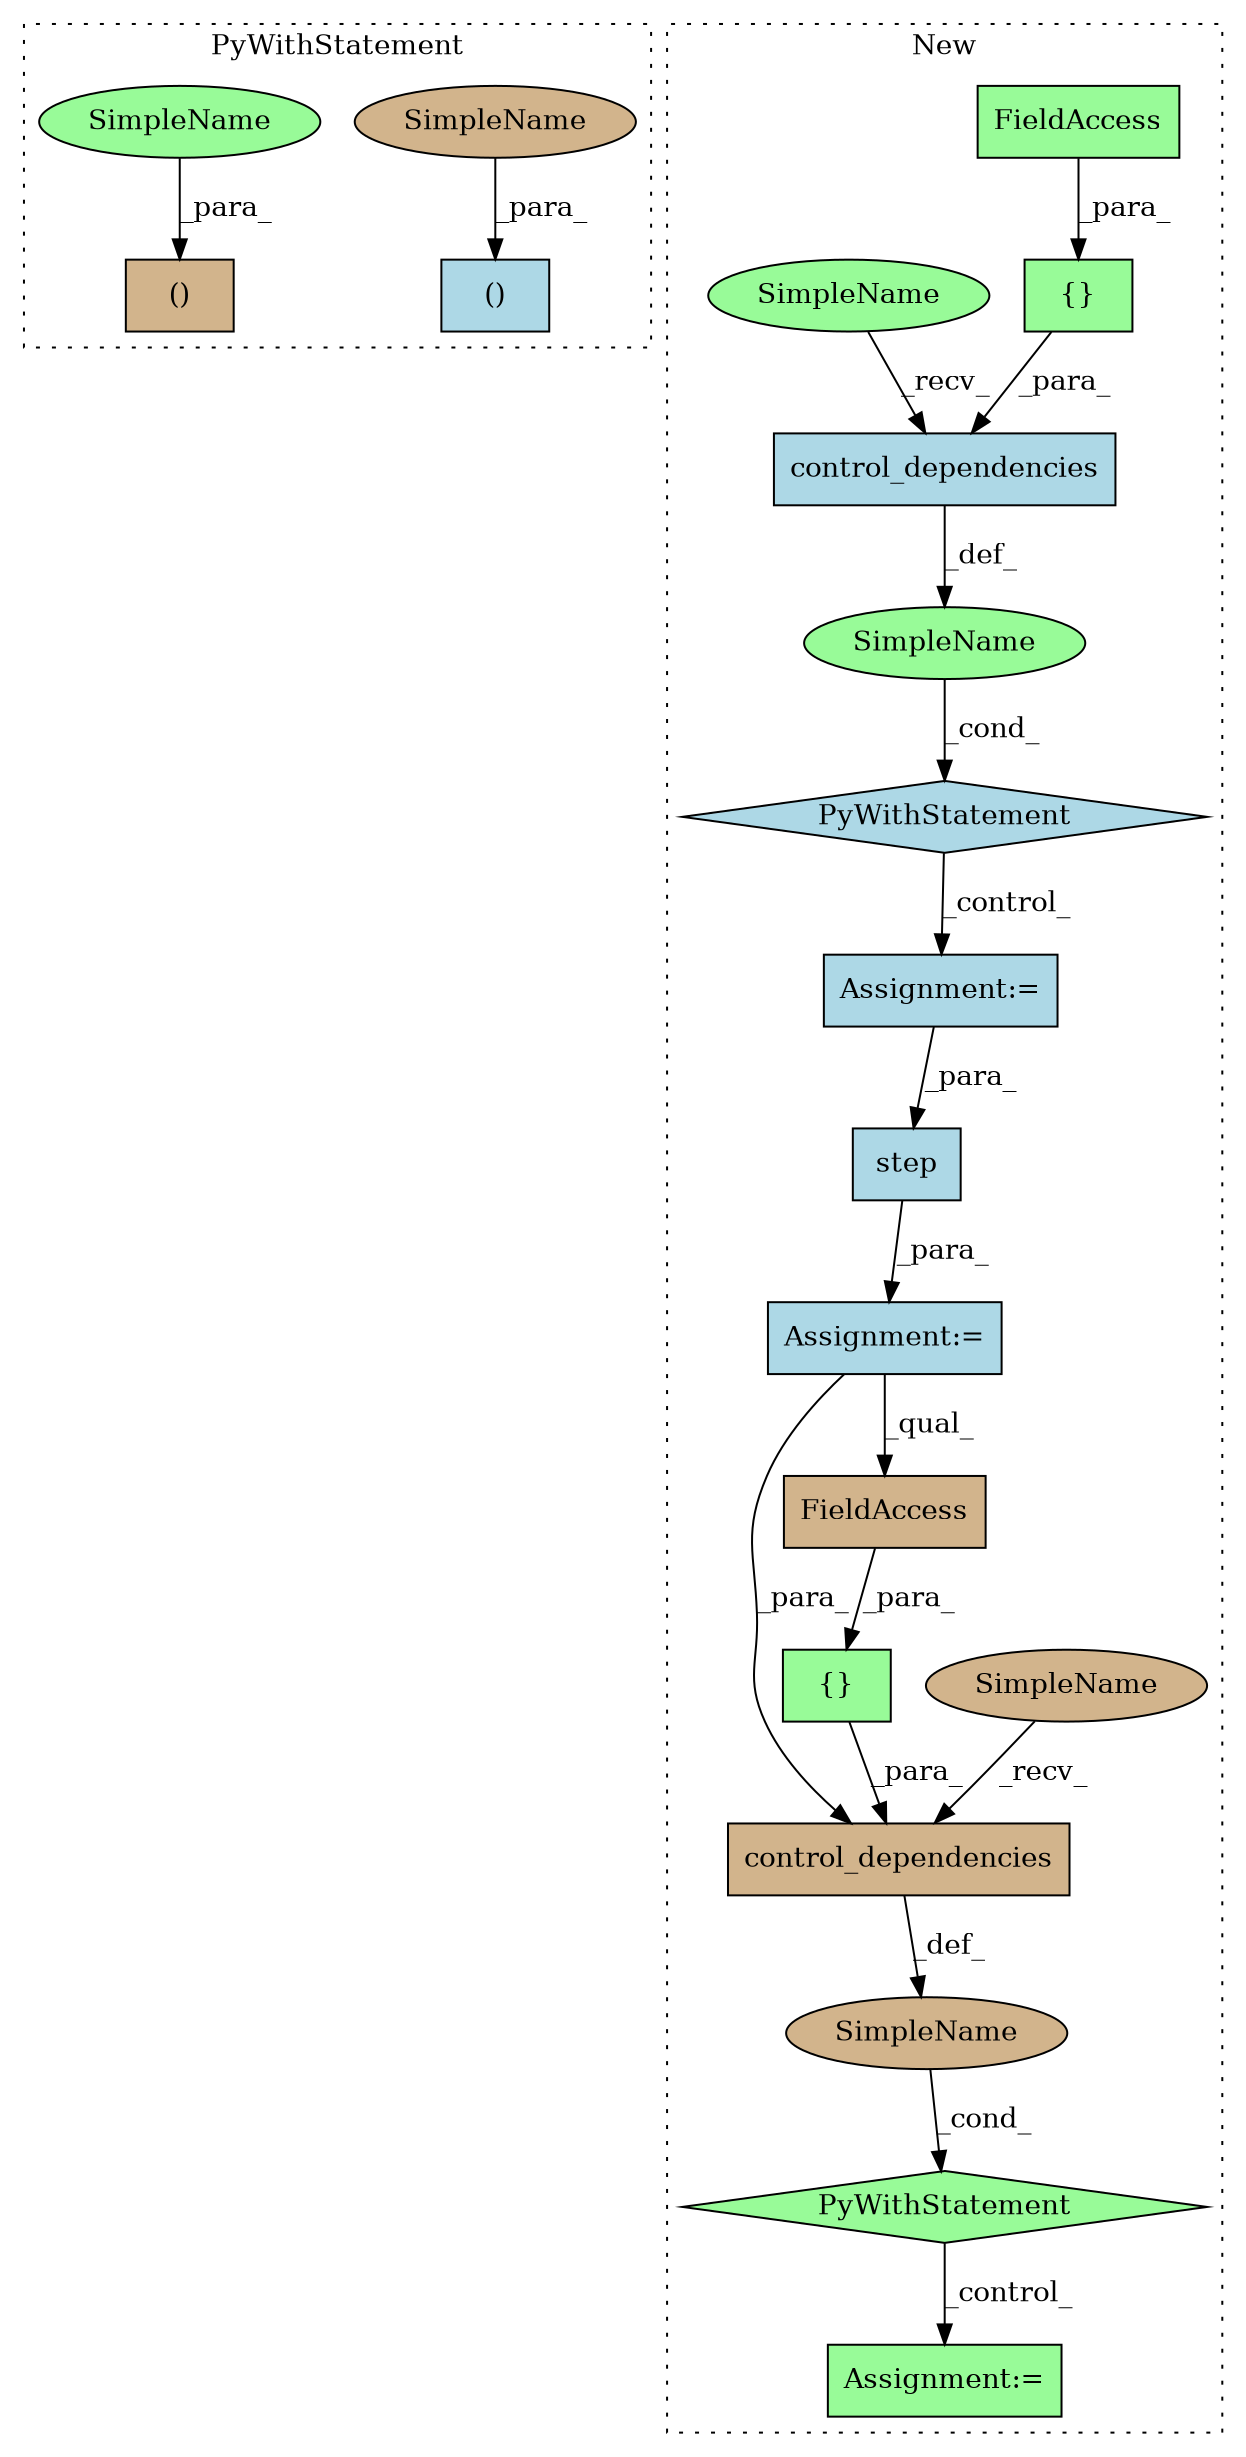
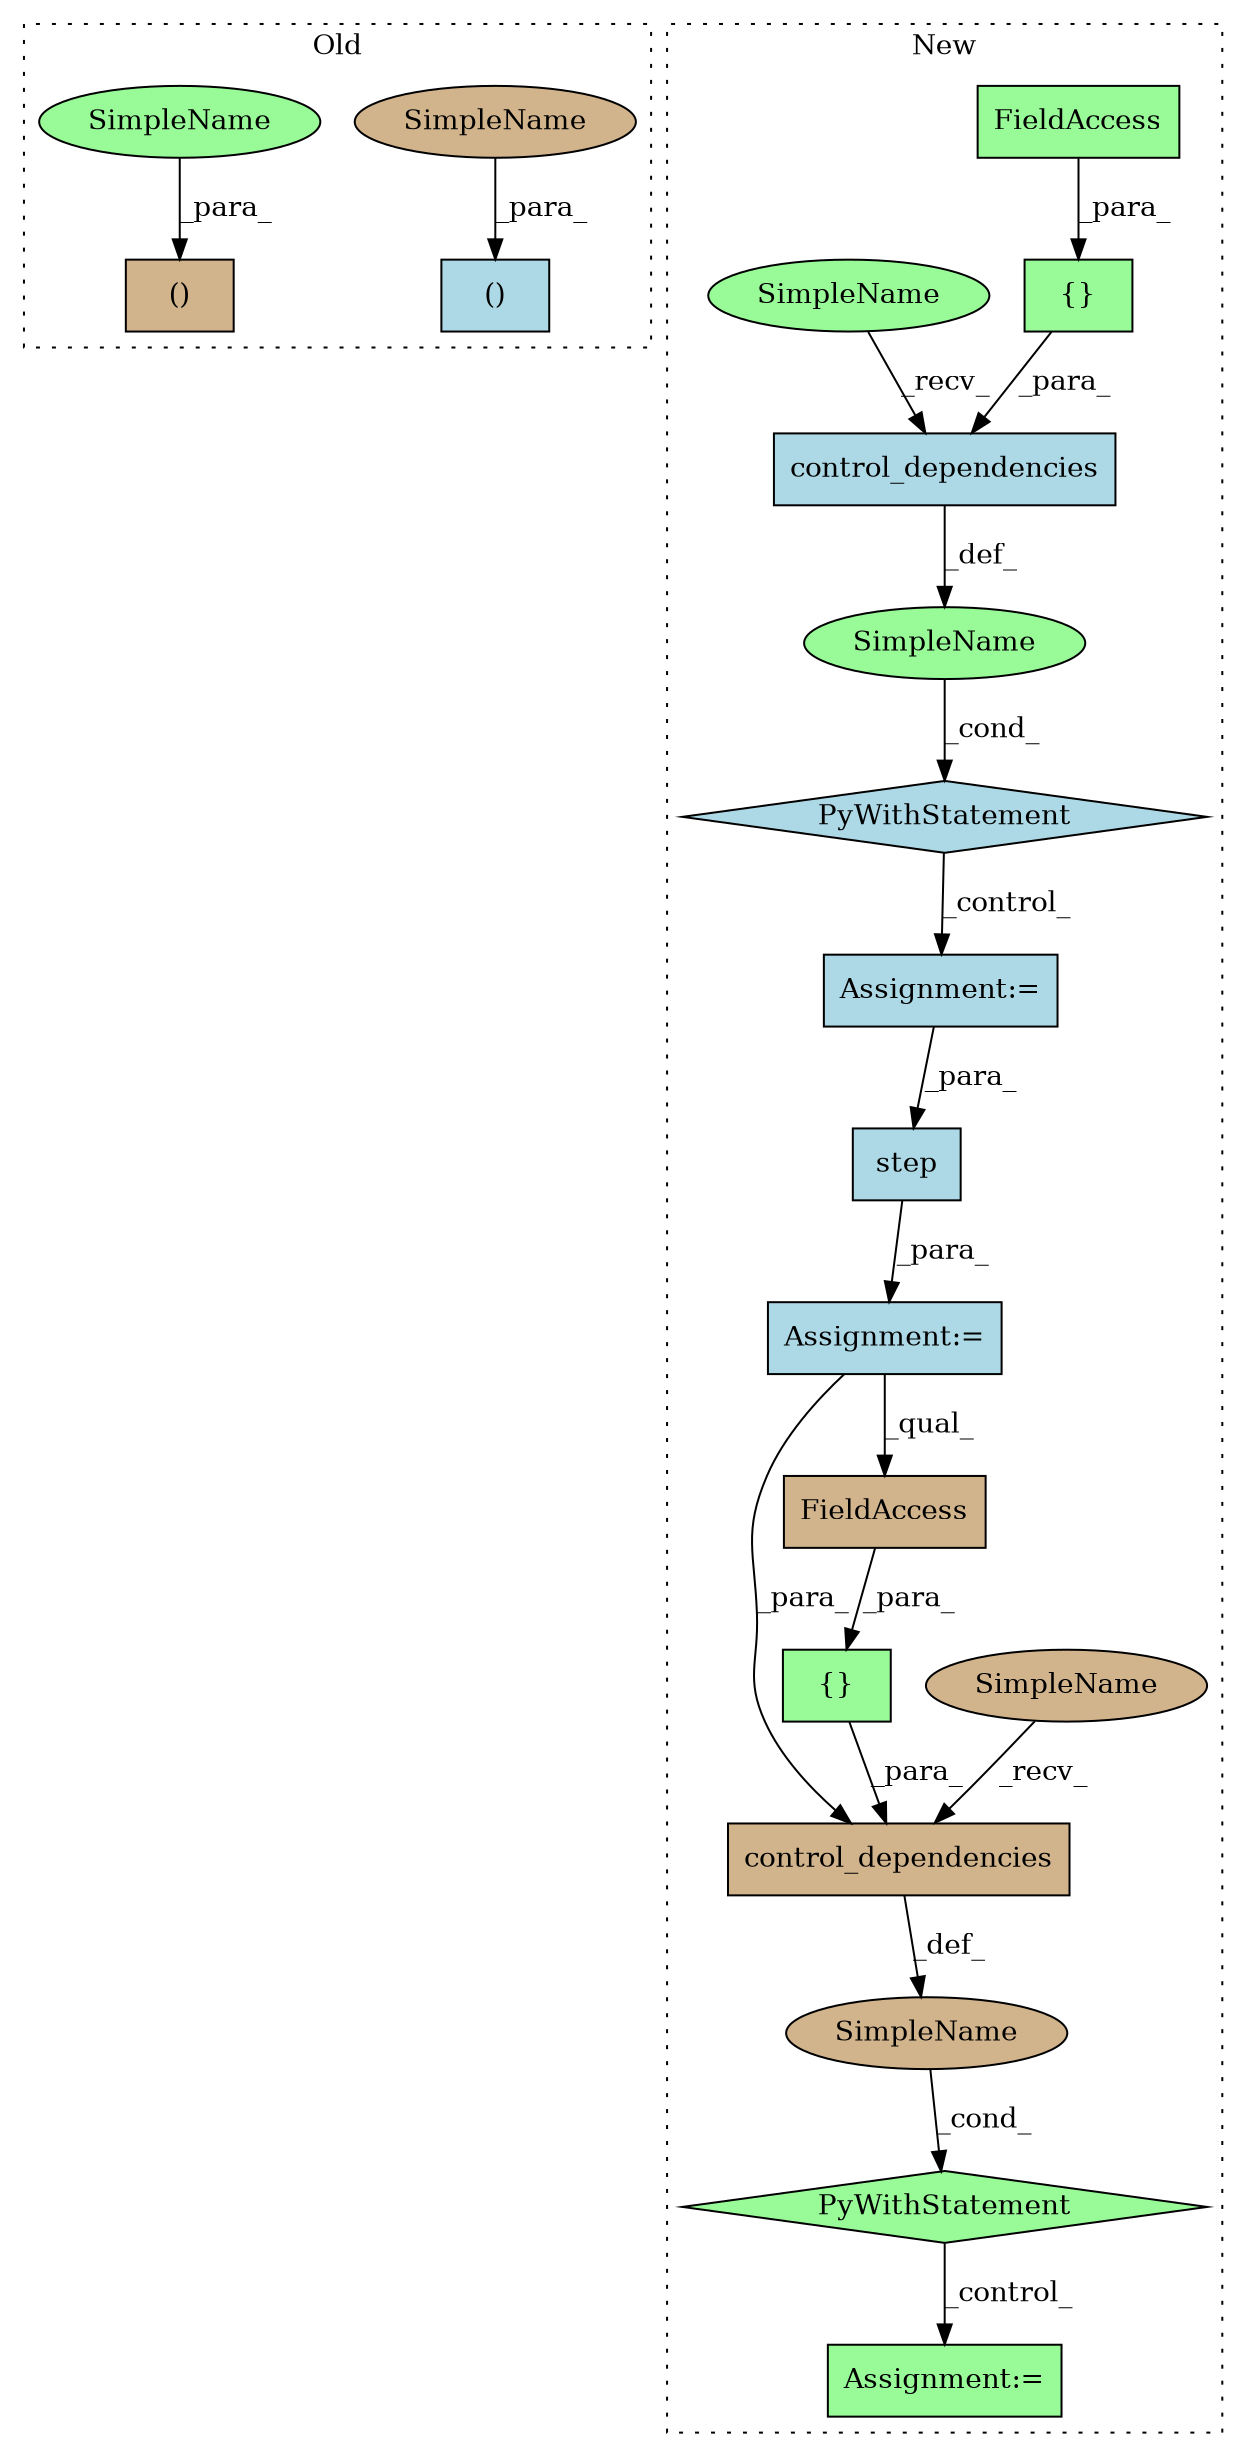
cluster "PyWithStatement": label "PyWithStatement" -> "Old"
